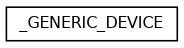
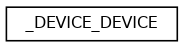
node "_GENERIC_DEVICE": label "_GENERIC_DEVICE" -> "_DEVICE_DEVICE"
